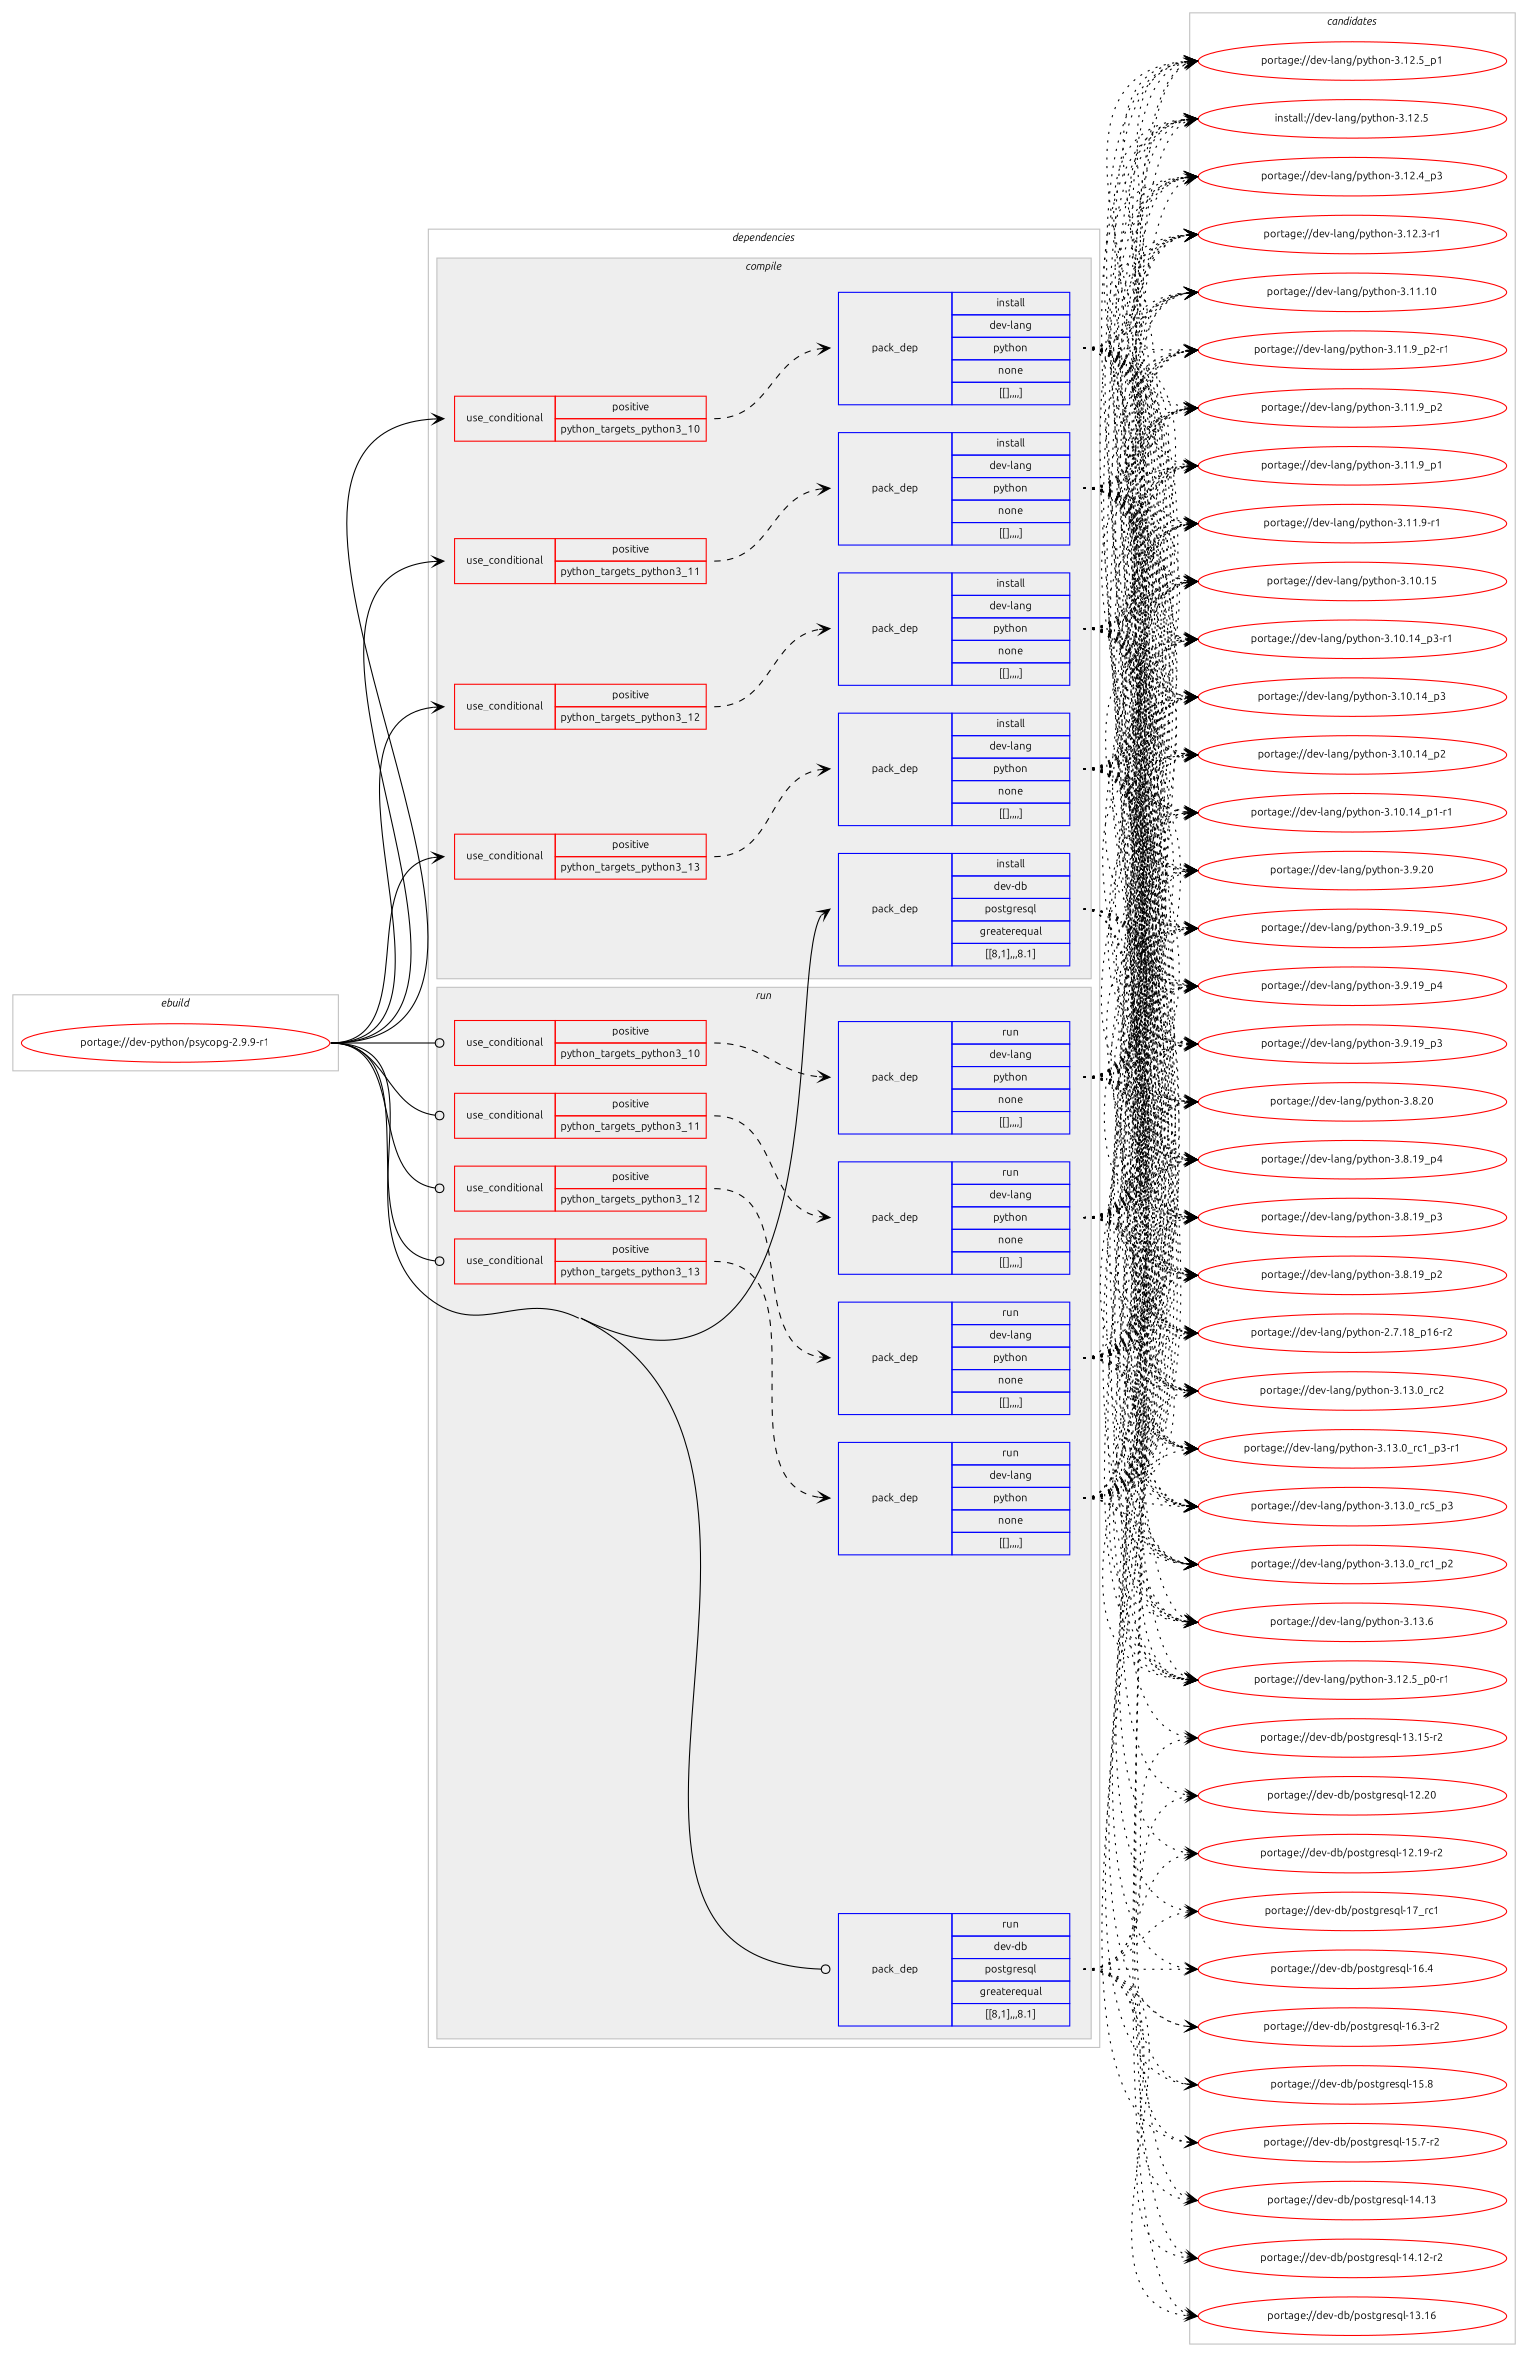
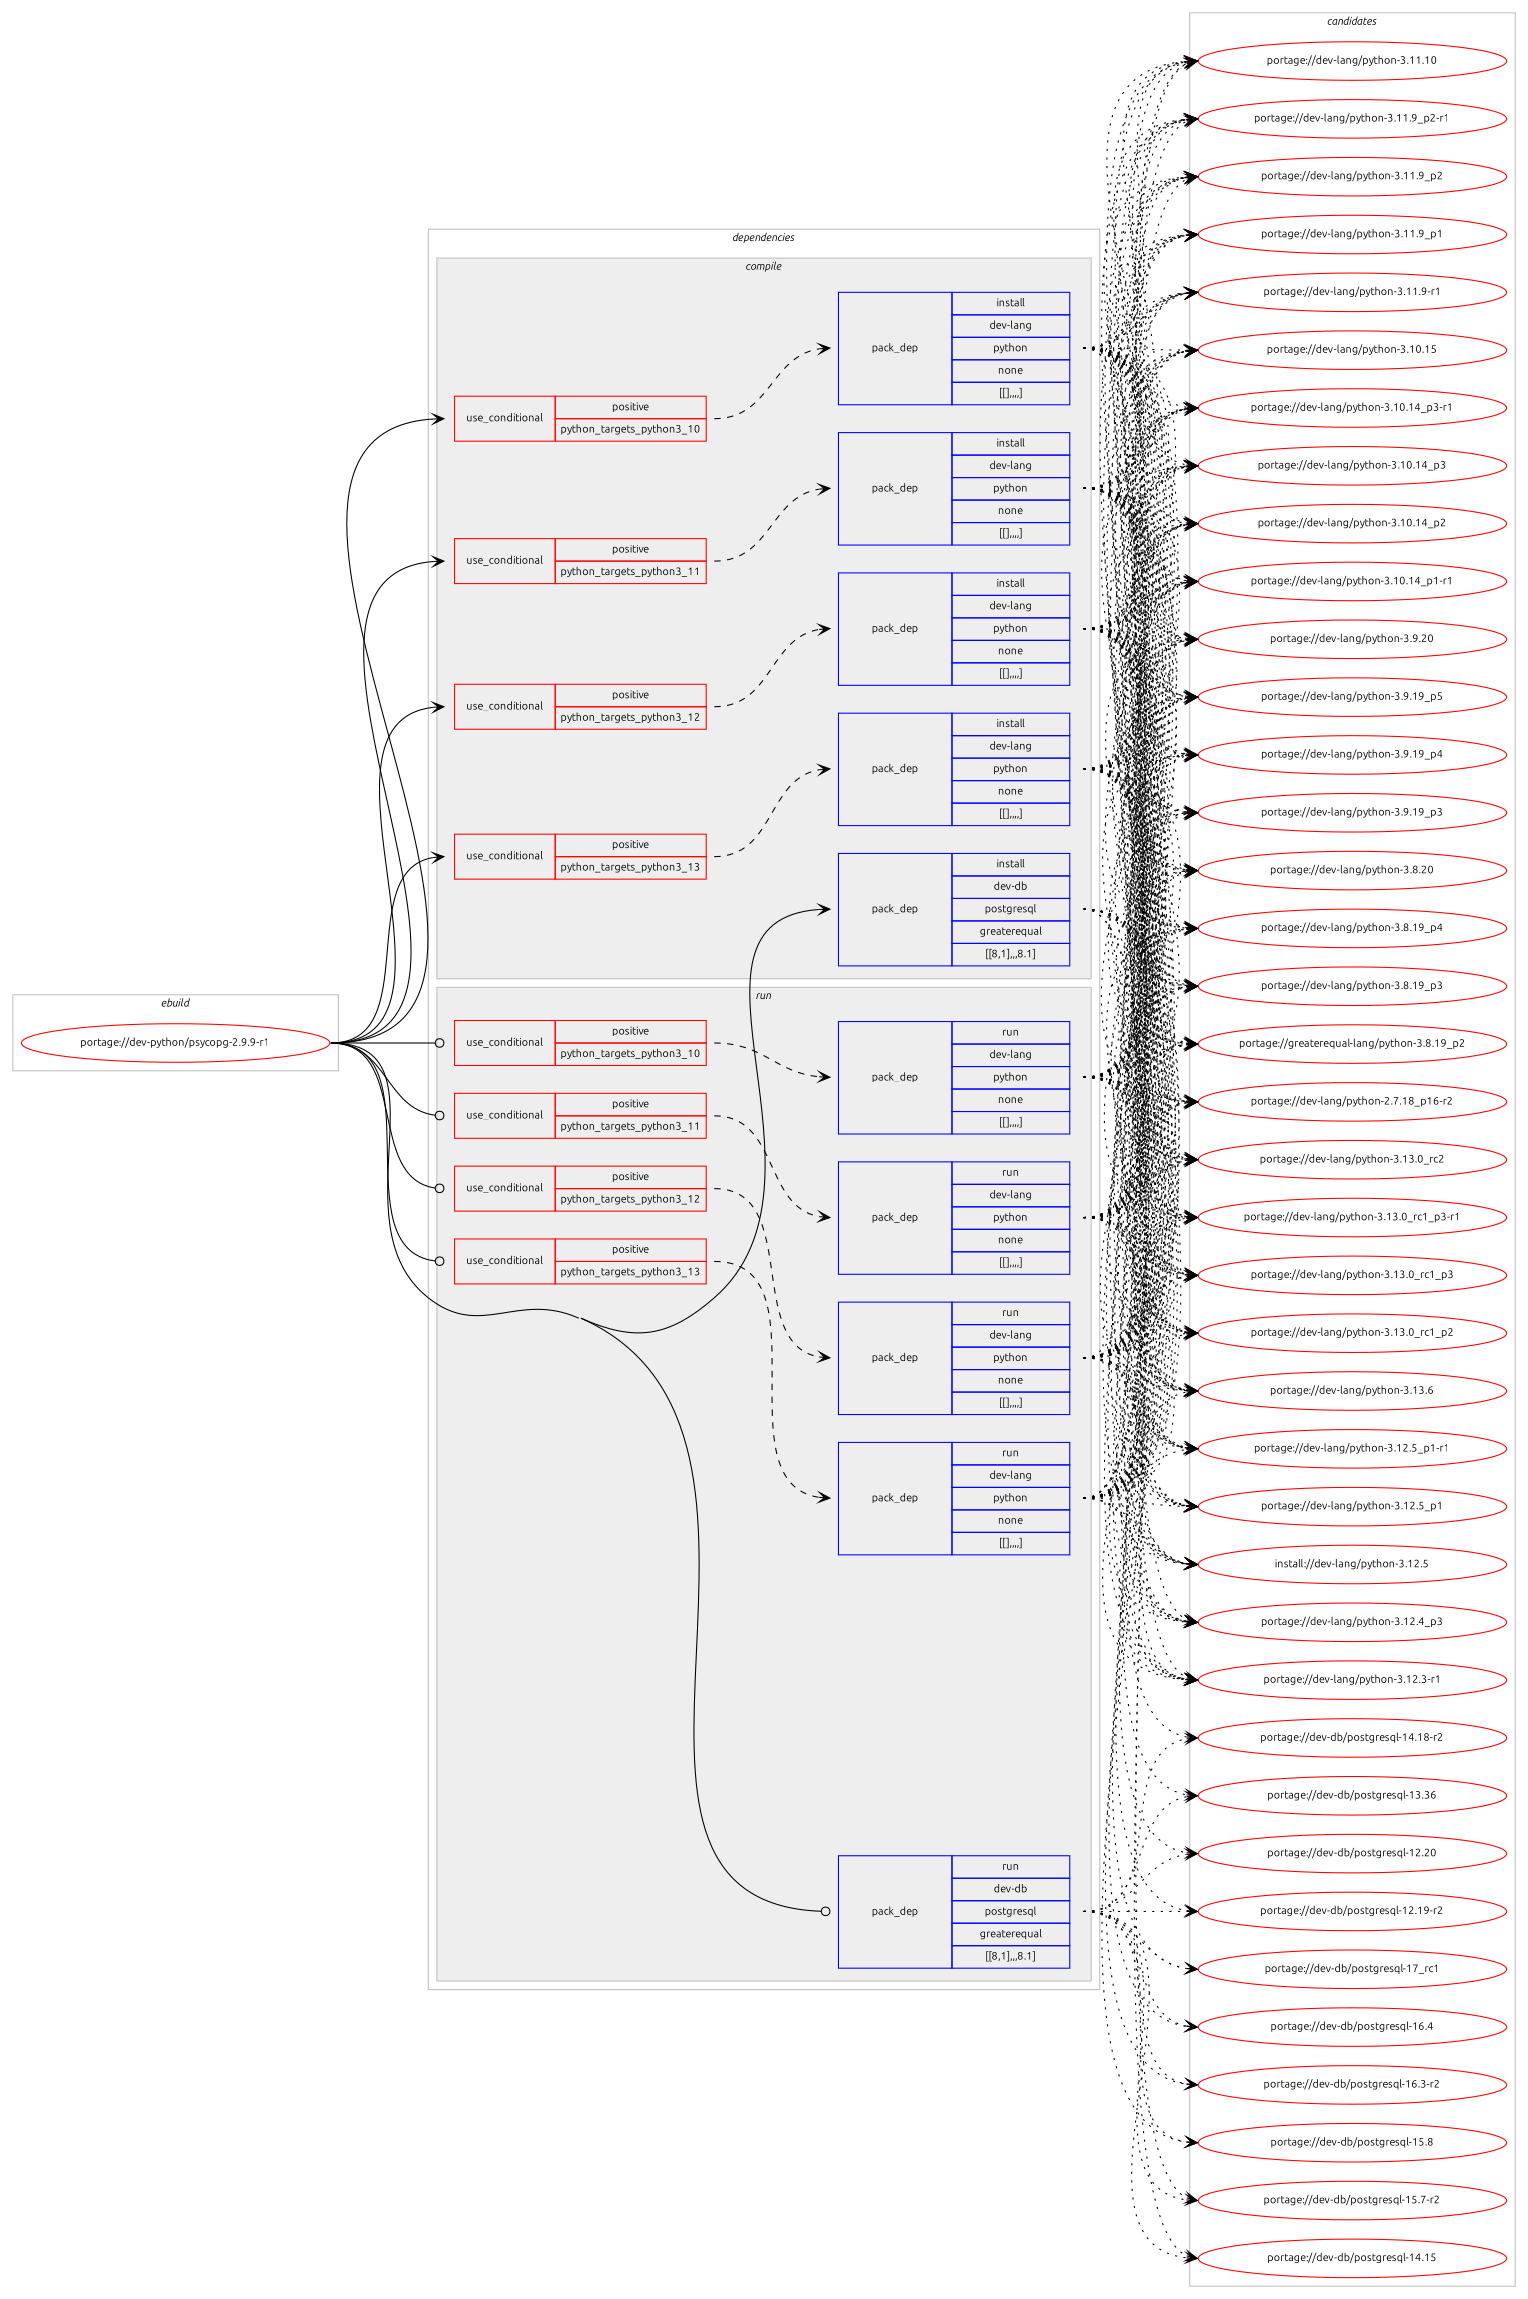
node "portage://dev-lang/python-3.8.19_p2": label "portage://dev-lang/python-3.8.19_p2" -> "portage://greaterequal-lang/python-3.8.19_p2"
node "portage://dev-lang/python-3.13.0_rc5_p3": label "portage://dev-lang/python-3.13.0_rc5_p3" -> "portage://dev-lang/python-3.13.0_rc1_p3"
node "portage://dev-lang/python-3.12.5_p0-r1": label "portage://dev-lang/python-3.12.5_p0-r1" -> "portage://dev-lang/python-3.12.5_p1-r1"
node "portage://dev-db/postgresql-13.15-r2": removed
node "portage://dev-db/postgresql-14.13": label "portage://dev-db/postgresql-14.13" -> "portage://dev-db/postgresql-14.15"
node "portage://dev-db/postgresql-14.12-r2": label "portage://dev-db/postgresql-14.12-r2" -> "portage://dev-db/postgresql-14.18-r2"
node "portage://dev-db/postgresql-13.16": label "portage://dev-db/postgresql-13.16" -> "portage://dev-db/postgresql-13.36"
